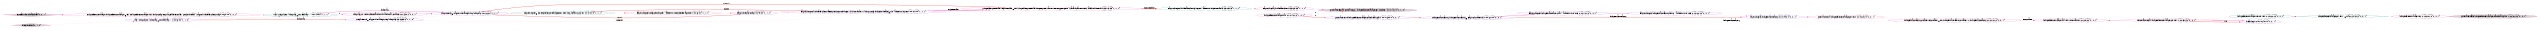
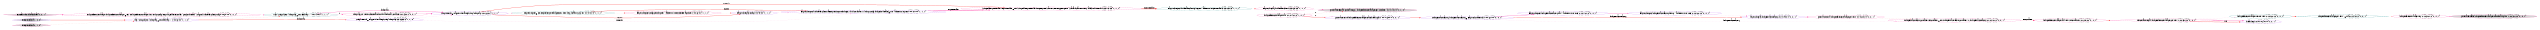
node "testGetNotThere['1', '0', '0']": added
